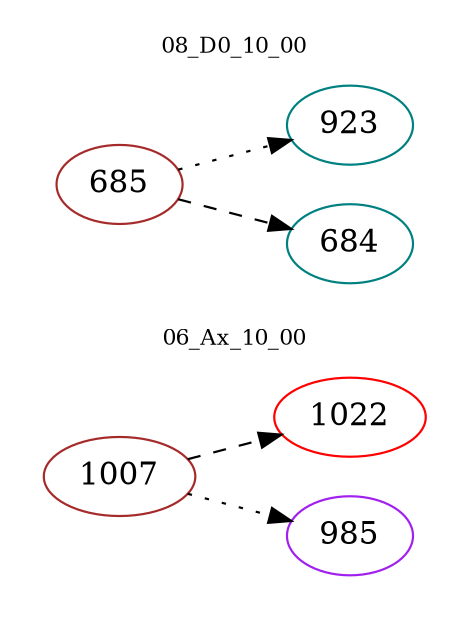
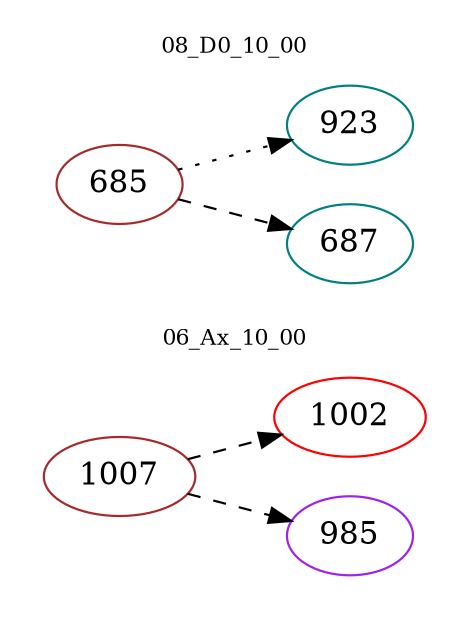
node "684": label "684" -> "687"
node "1022": label "1022" -> "1002"
edge "1007" -> "985": style dotted -> dashed
